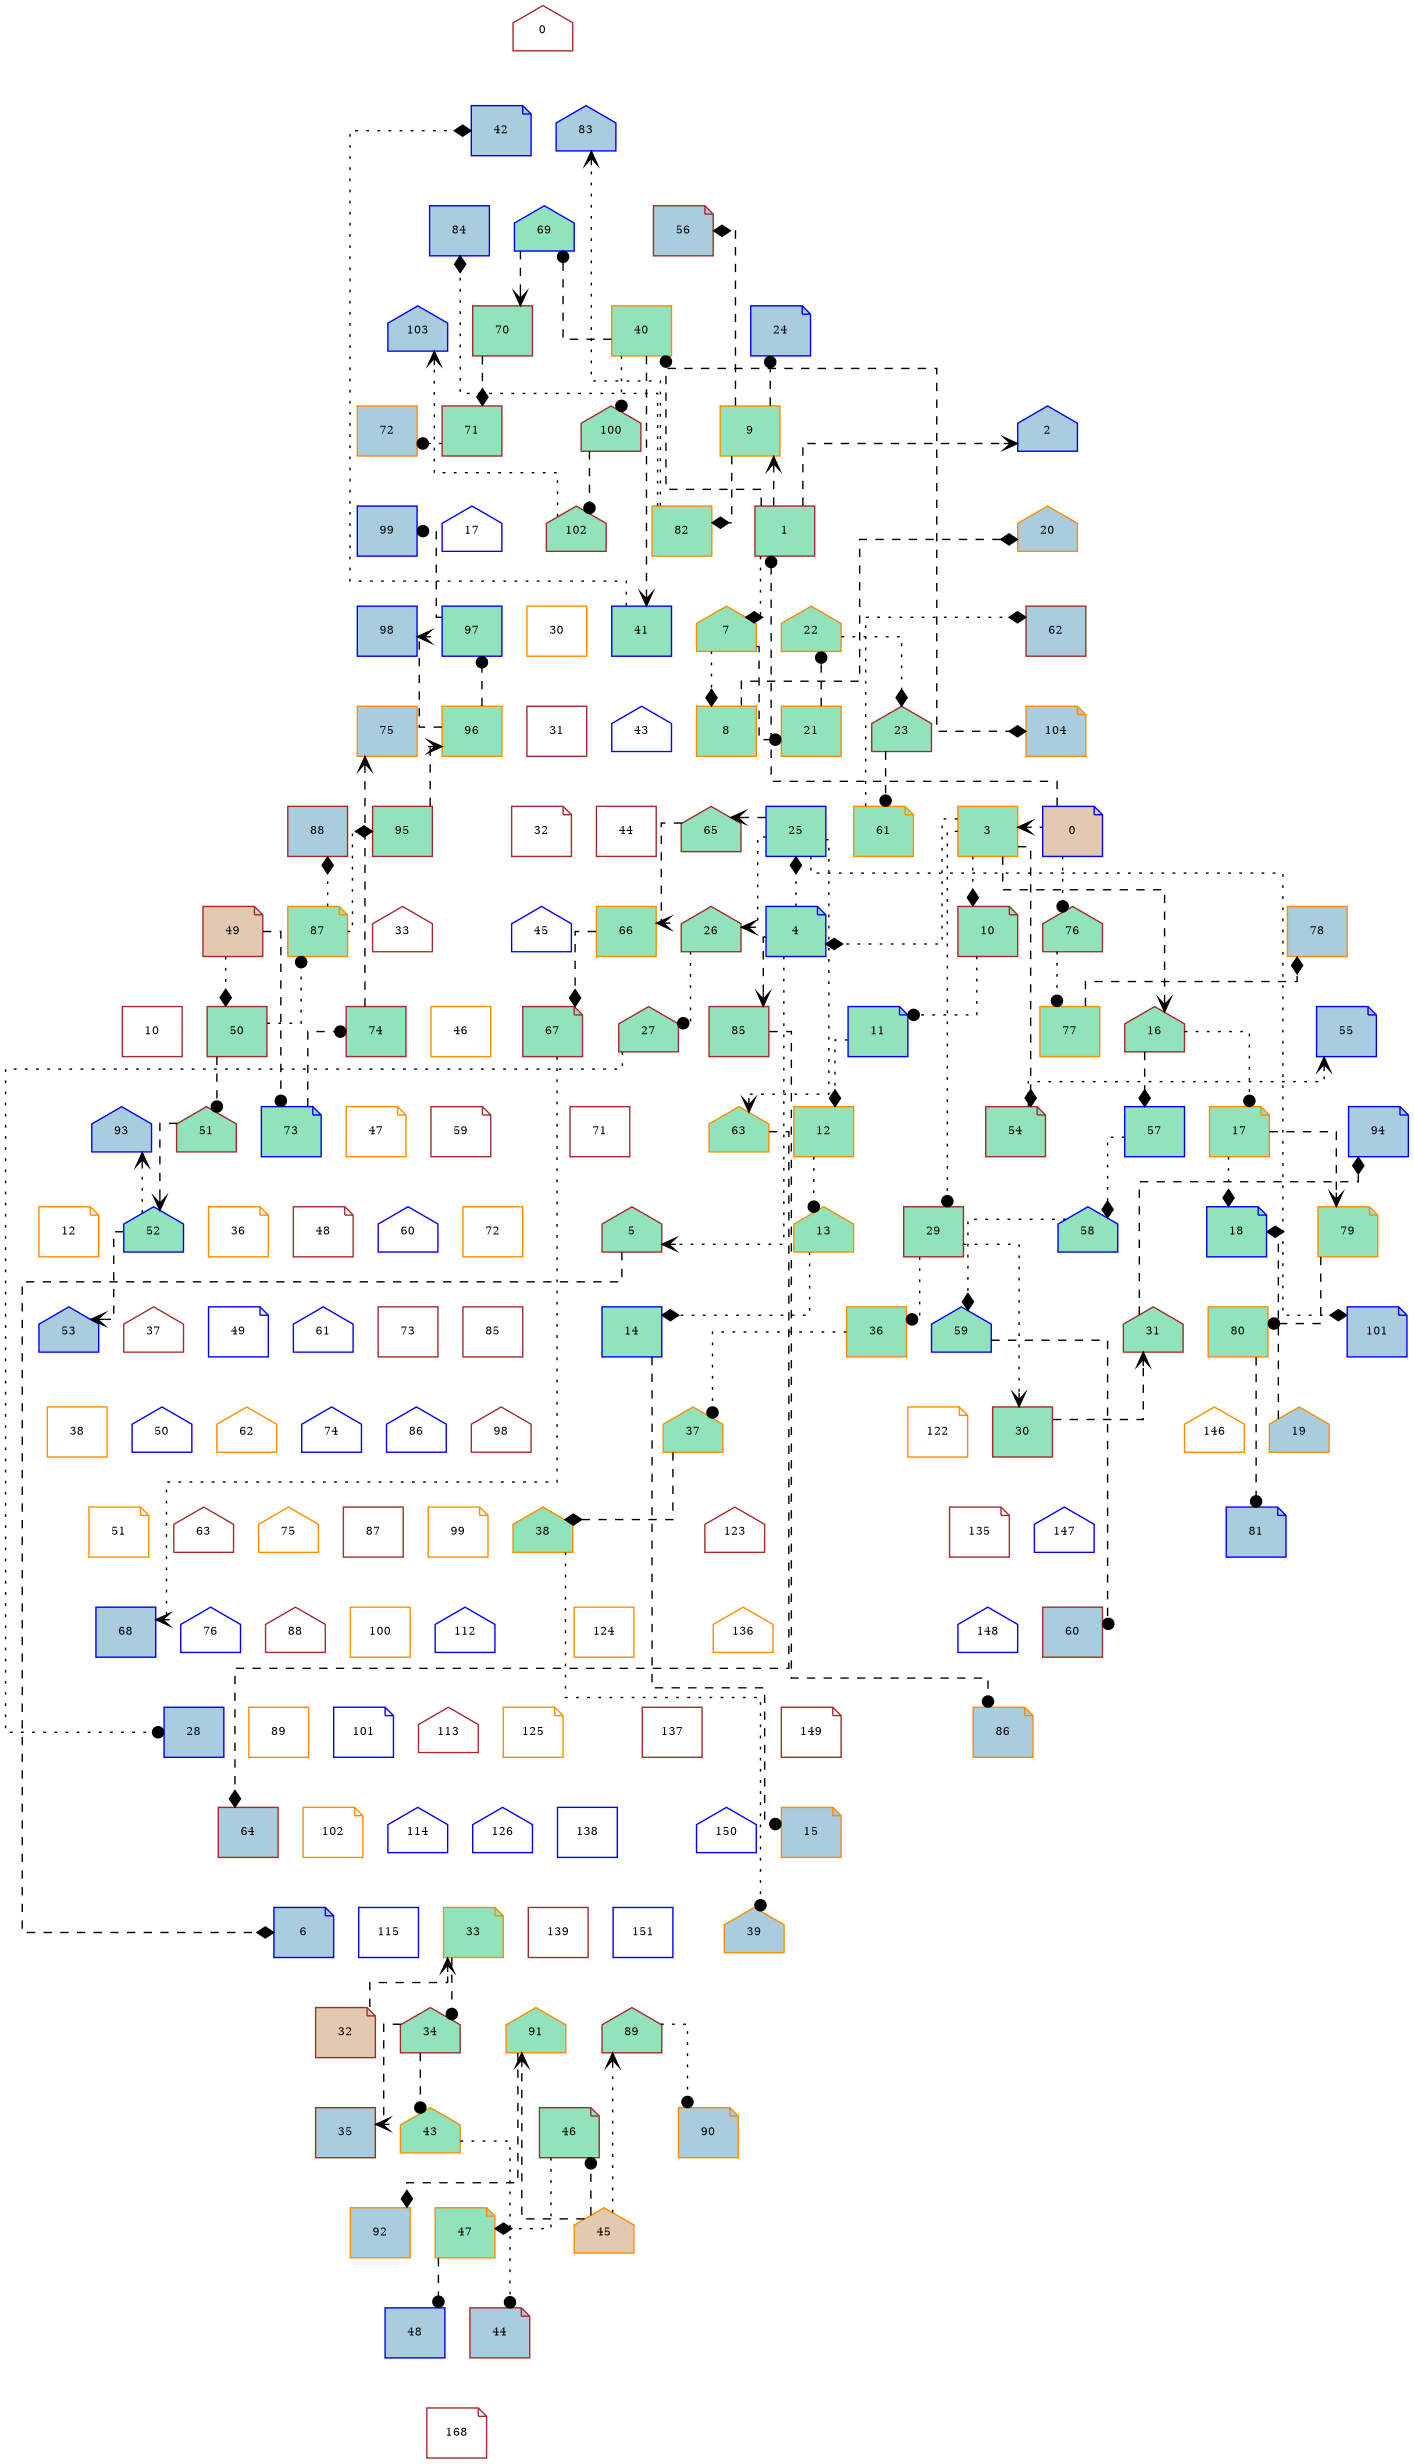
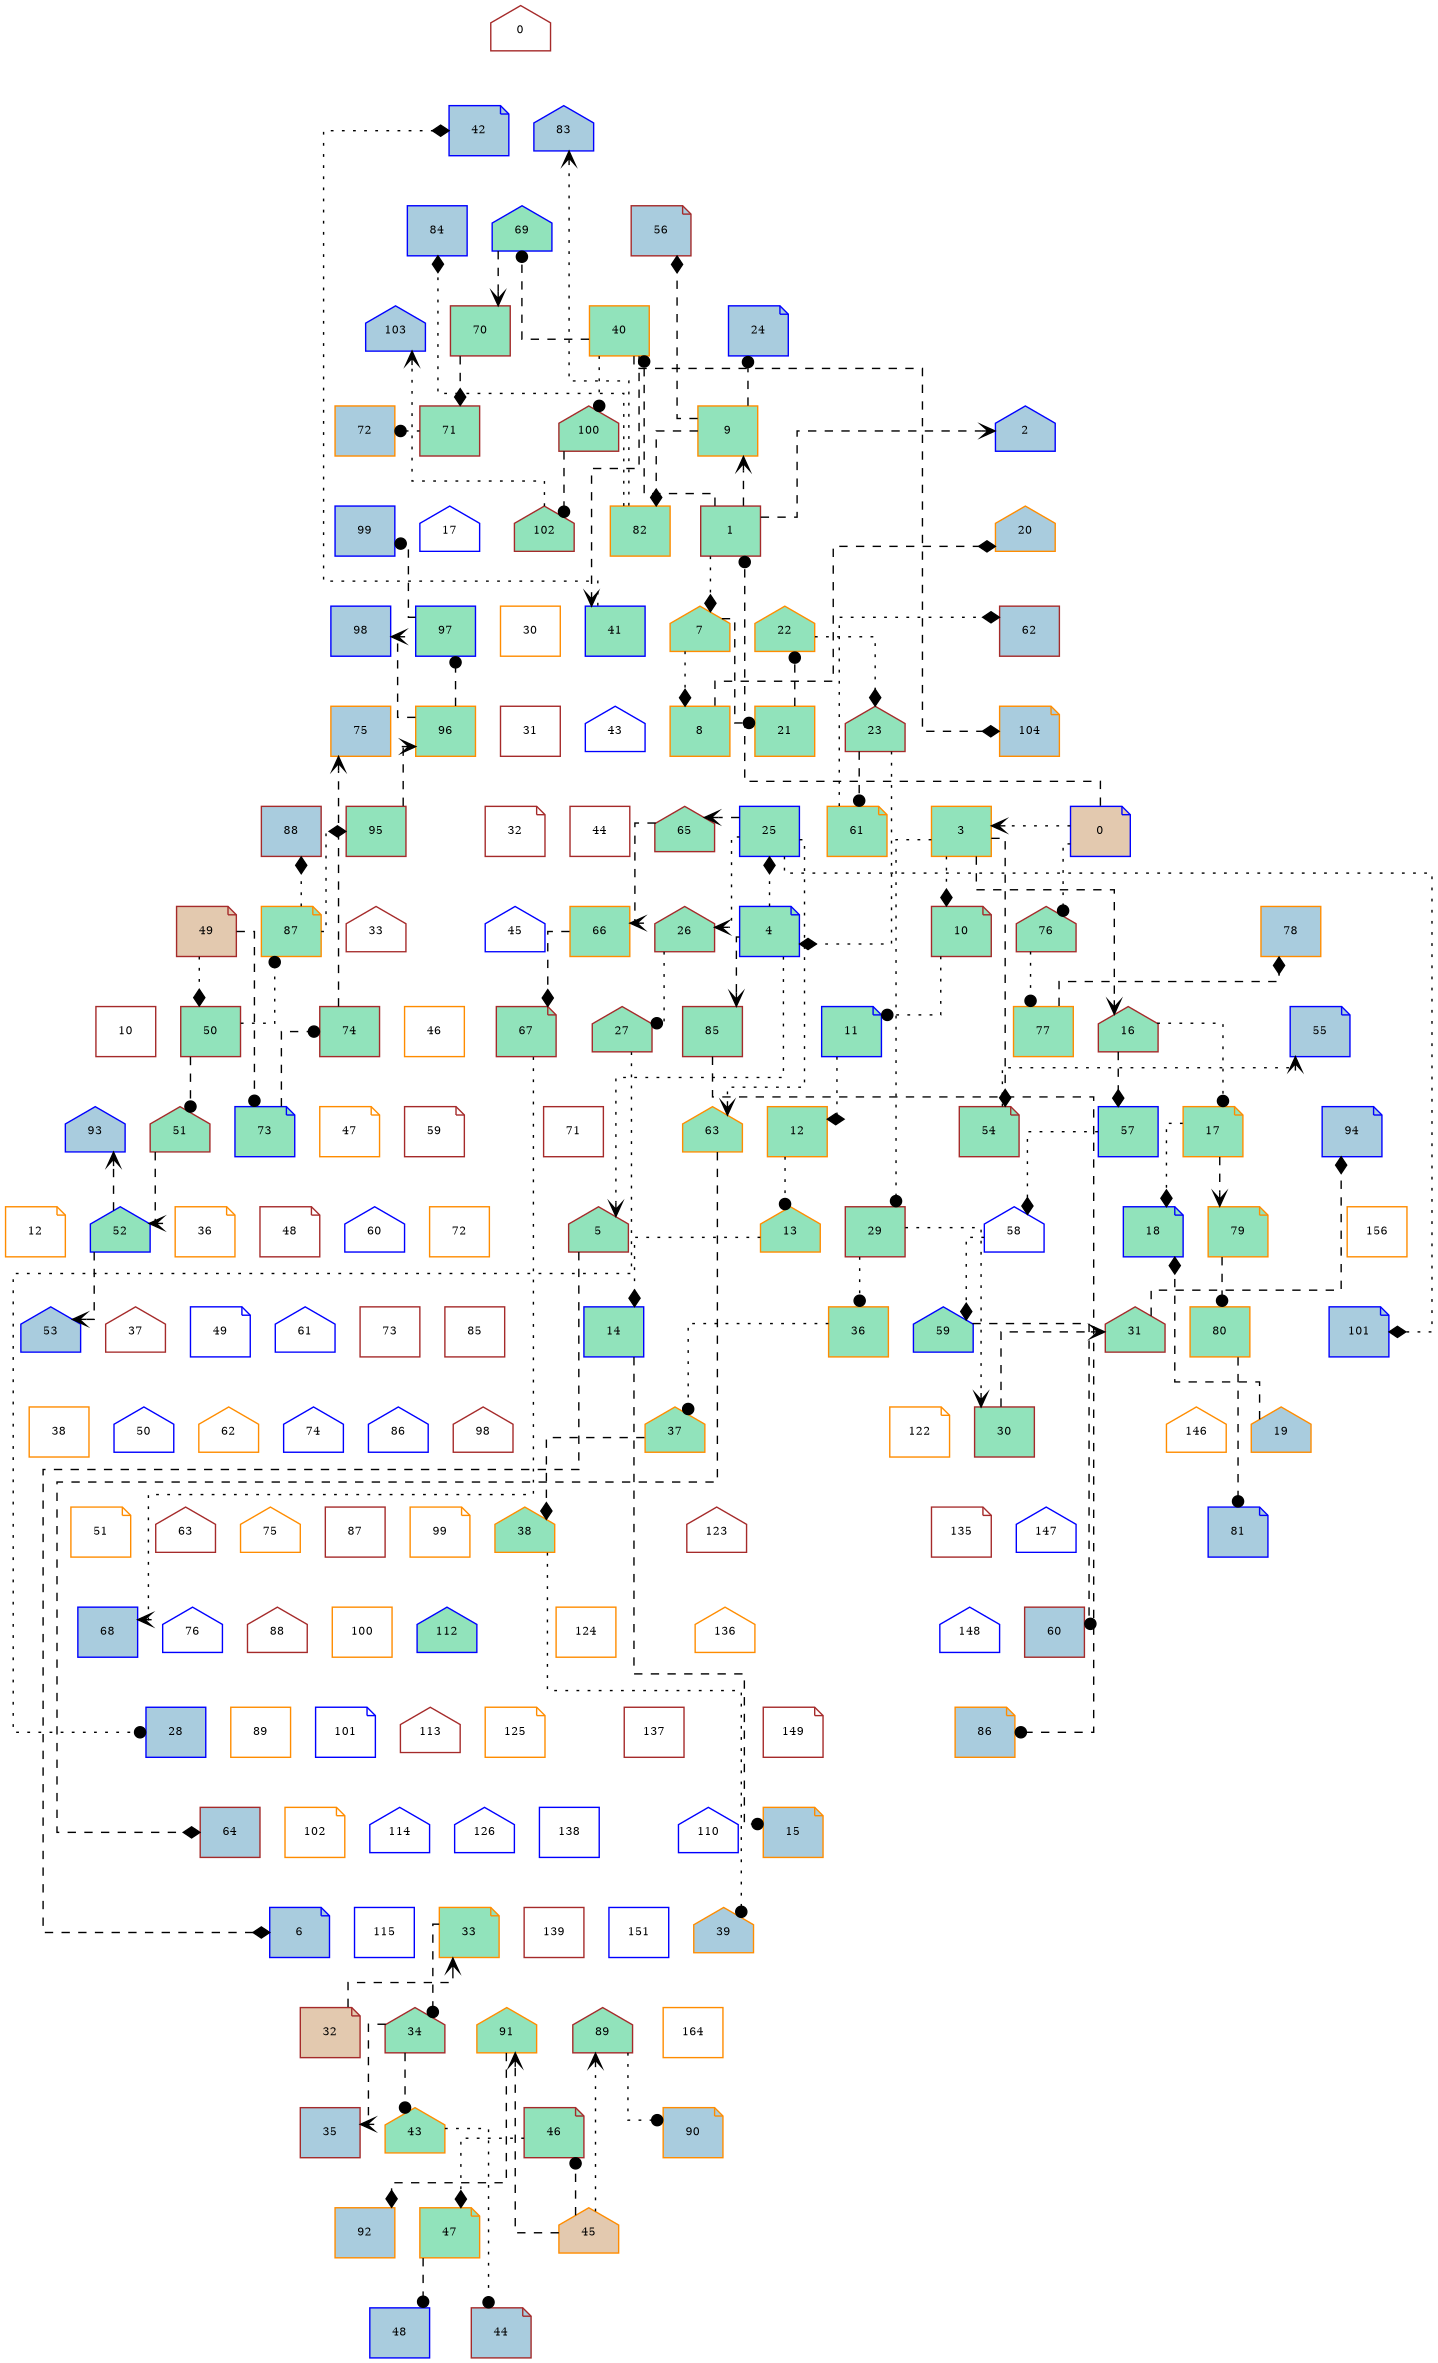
edge "3" -> "4": now "23" -> "4"
edge "52" -> "93": style dotted -> dashed
node "58": fillcolor #91e3bb -> #ffffff
node "156": added
node "112": fillcolor #ffffff -> #91e3bb
node "150": label "150" -> "110"
node "164": added
node "168": removed
